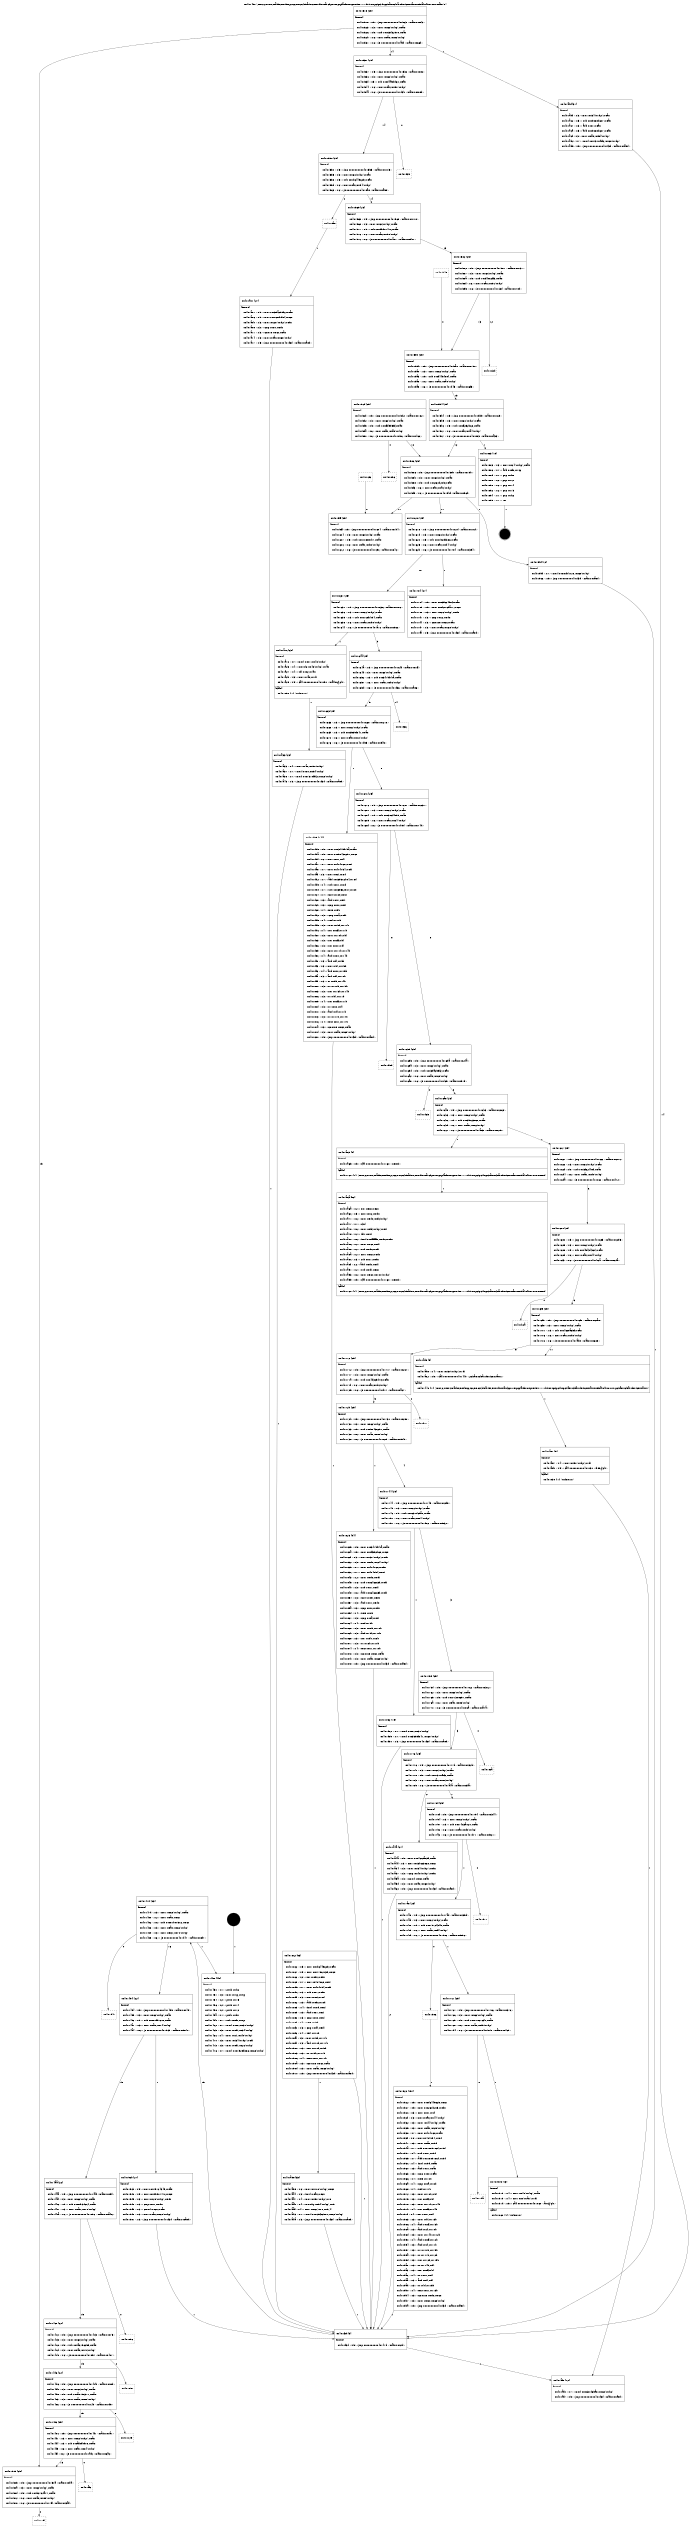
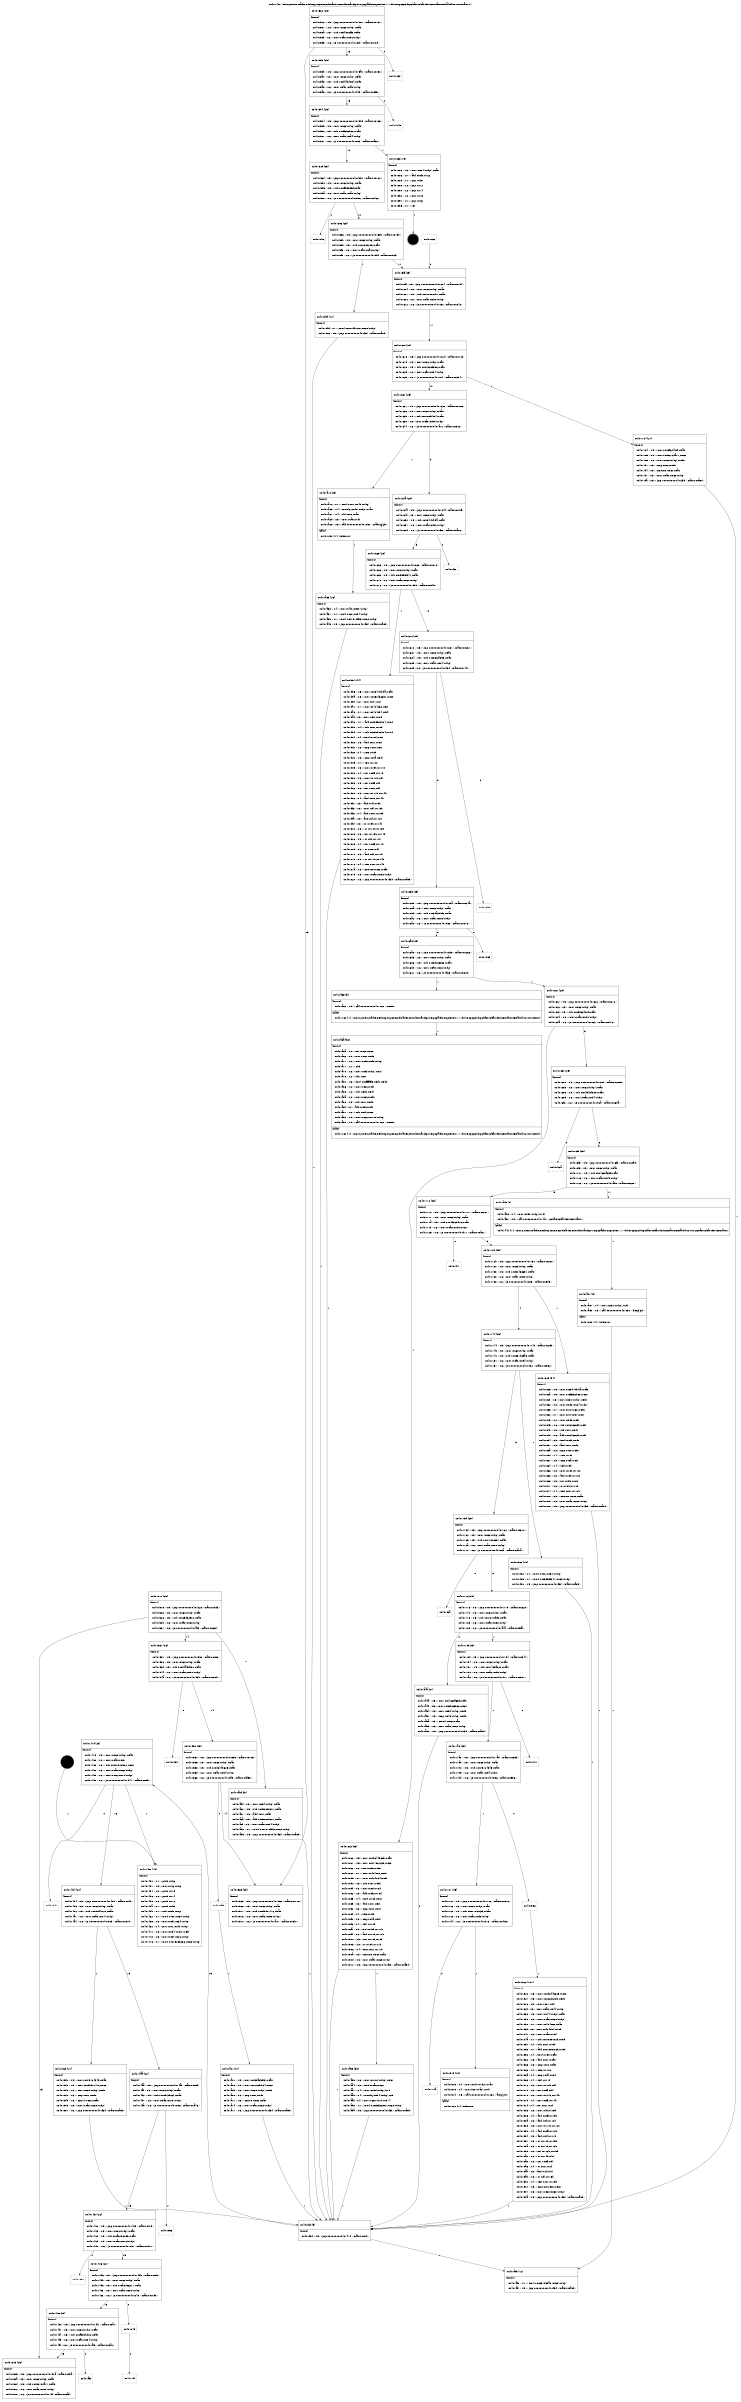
edge "0x401569 [25]" -> "0x401582 [25]": reversed
edge "0x401b45" -> "0x40159b [25]": reversed
edge "0x401582 [25]" -> "0x401c3d": label " 12" -> " 0"
edge "0x4015b4 [25]" -> "0x4015e6 [25]": now "0x4015b4 [25]" -> "0x4015cd [25]"
edge "0x4015e6 [25]" -> "0x401618 [25]": now "0x4015ff [25]" -> "0x401618 [25]"
edge "0x40164a [25]" -> "0x401f36": label " 14" -> " 0"
edge "0x401abf [31]" -> "0x401f3d [5]": label " 14" -> " 1"
edge "0x4016c7 [25]" -> "0x4018c2 [83]": added, label "1"
edge "0x4017e4 [27]" -> "0x401f3d [5]": added, label "1"
edge "0x401505 [25]" -> "0x4017ff": now "0x401c49" -> "0x4017ff"
